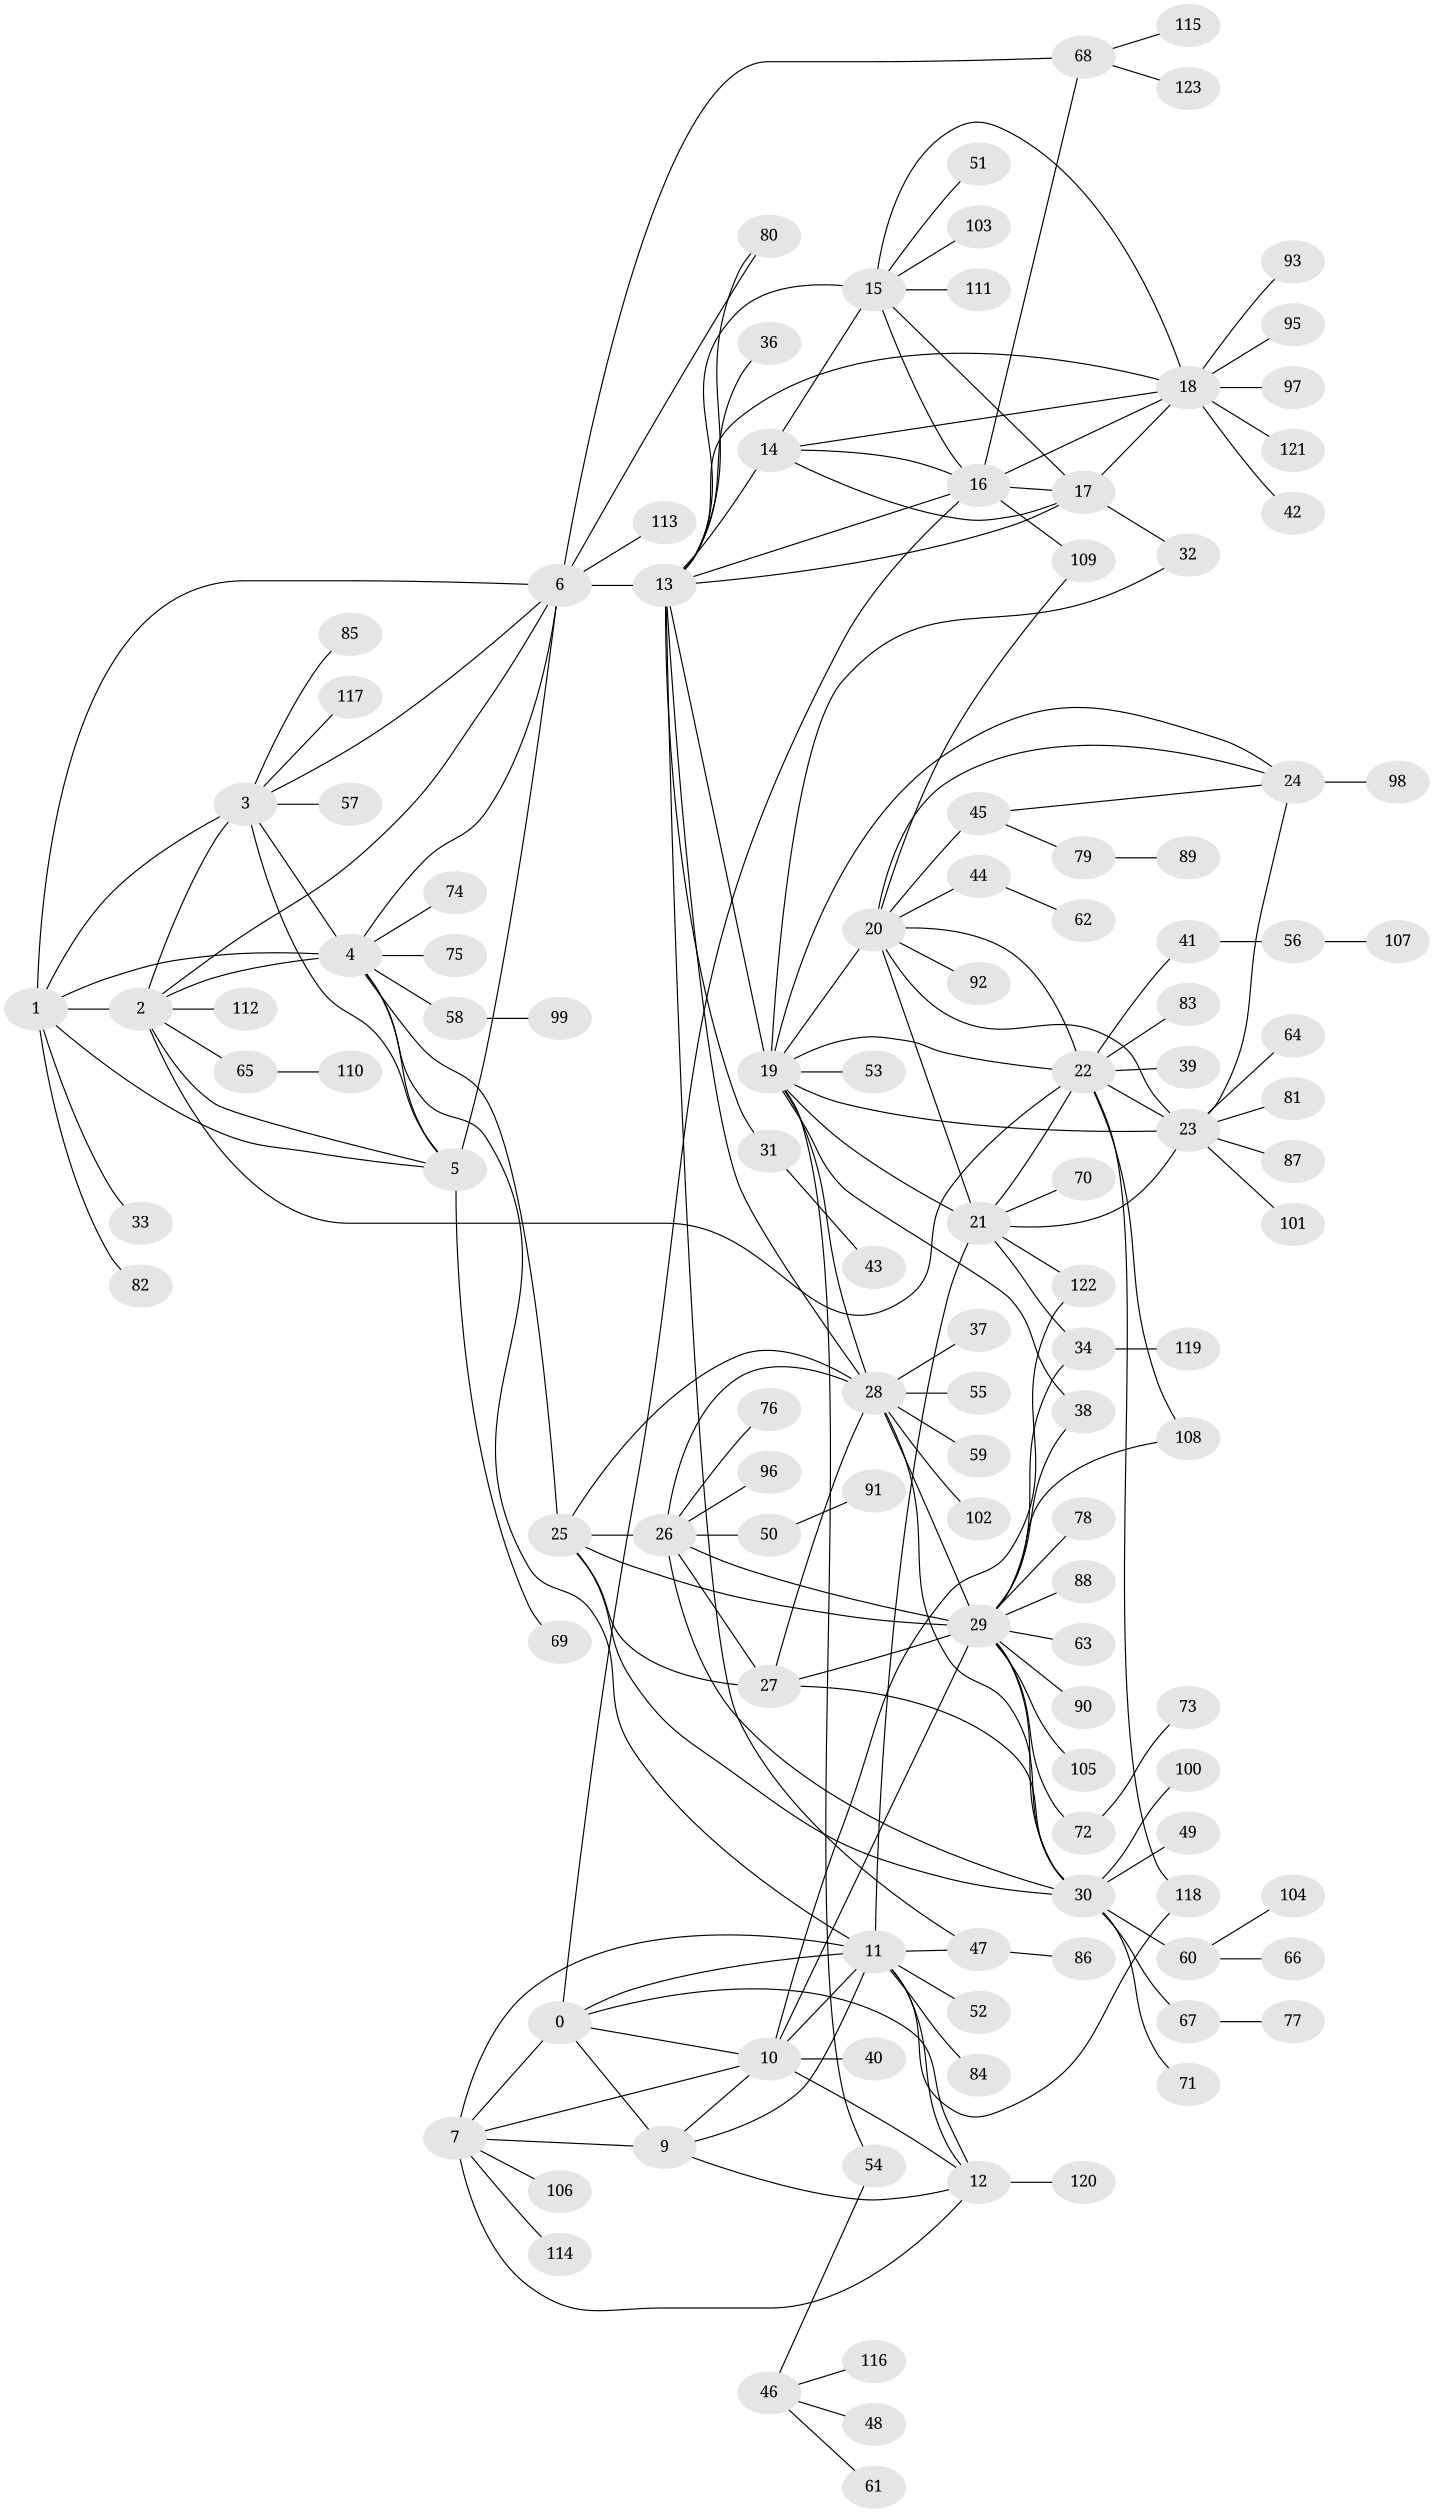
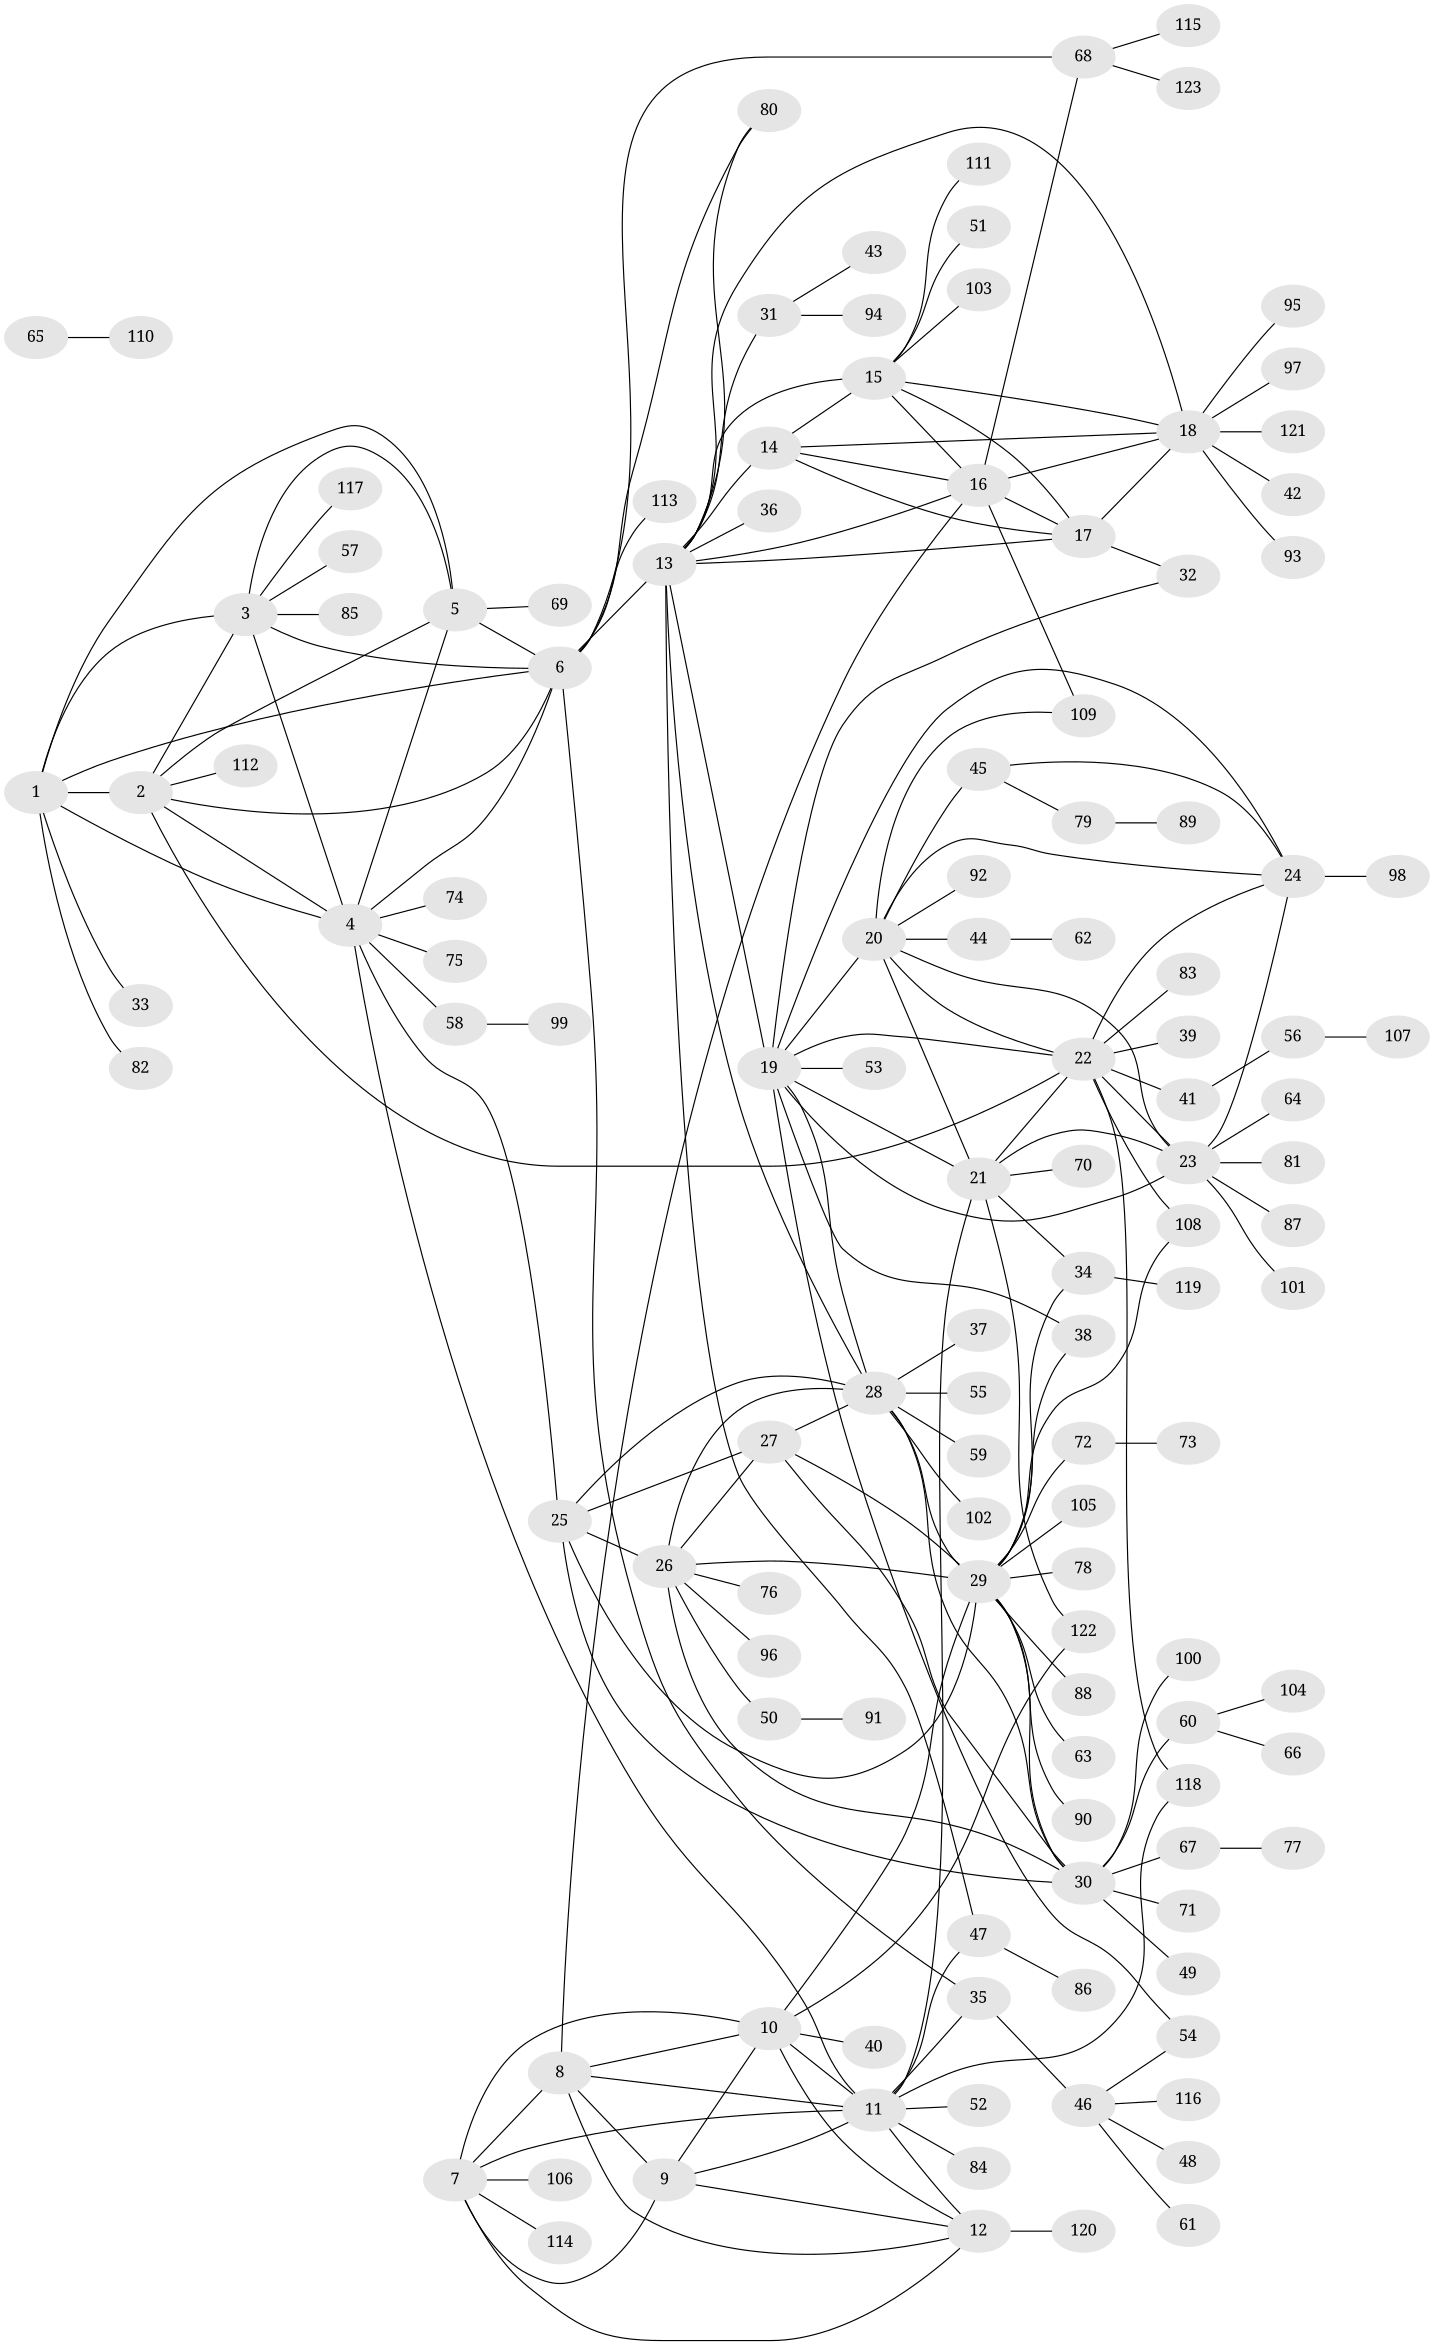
node "94": added
edge "24" -- "22": added
edge "2" -- "65": removed
node "35": added
node "0": label "0" -> "8"
